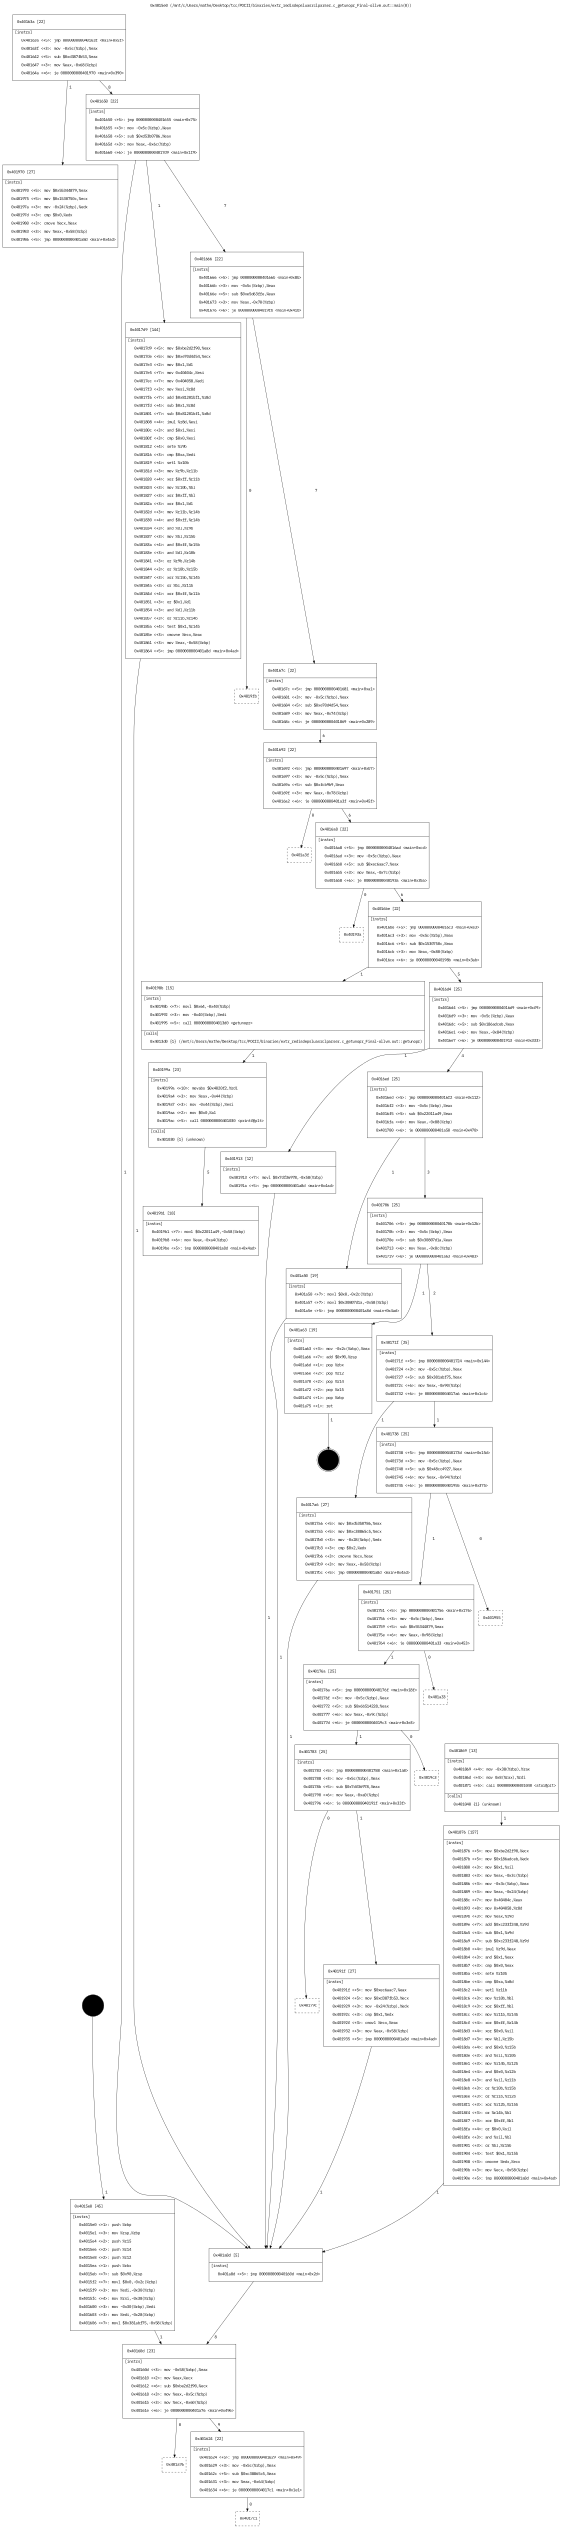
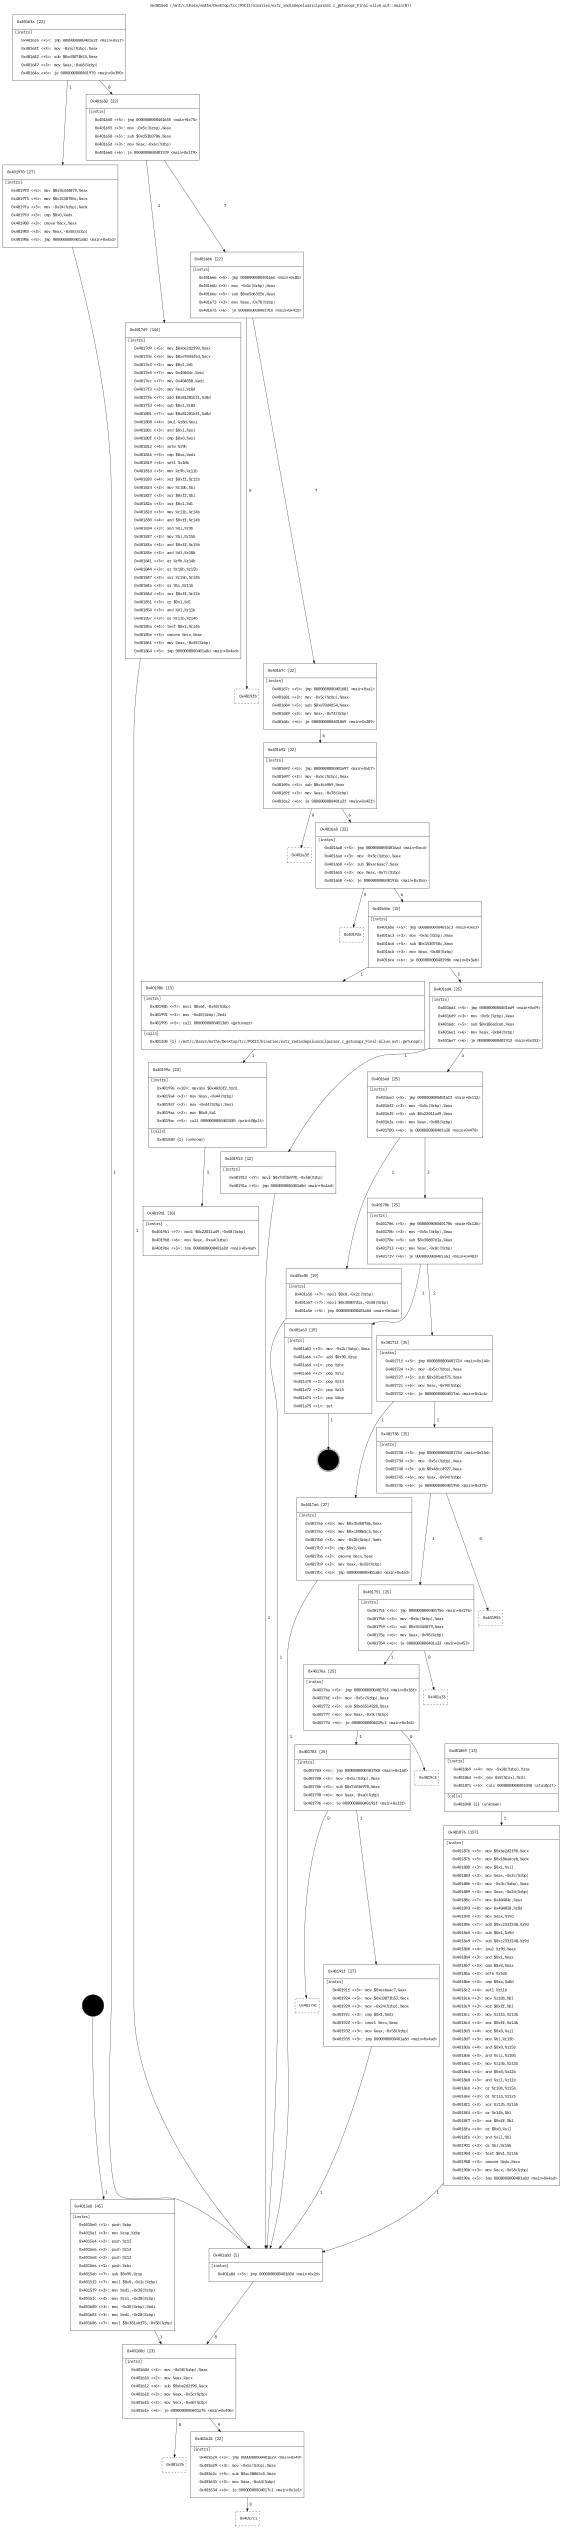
edge "0x401650 [22]" -> "0x401a8d [5]": now "0x401970 [27]" -> "0x401a8d [5]"
